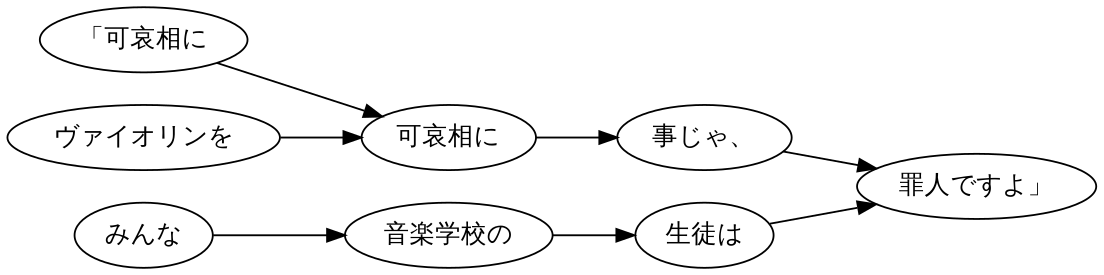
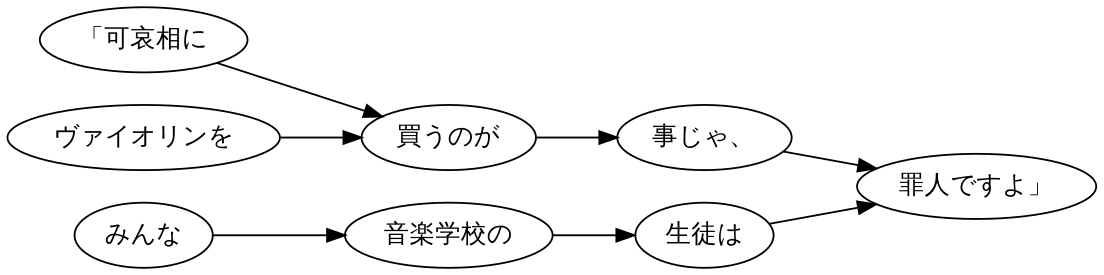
node "可哀相に": label "可哀相に" -> "買うのが"
